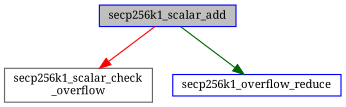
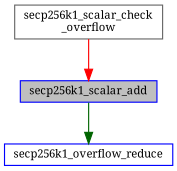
edge "secp256k1_scalar_add" -> "secp256k1_scalar_check _overflow": reversed
